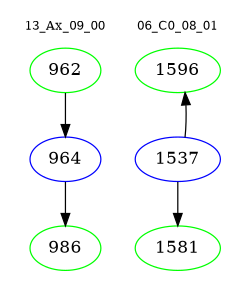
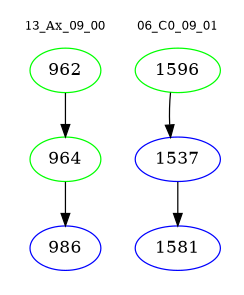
cluster "06_C0_08_01": label "06_C0_08_01" -> "06_C0_09_01"
edge "1537" -> "1596": reversed
node "964": color blue -> green
node "986": color green -> blue
node "1581": color green -> blue
